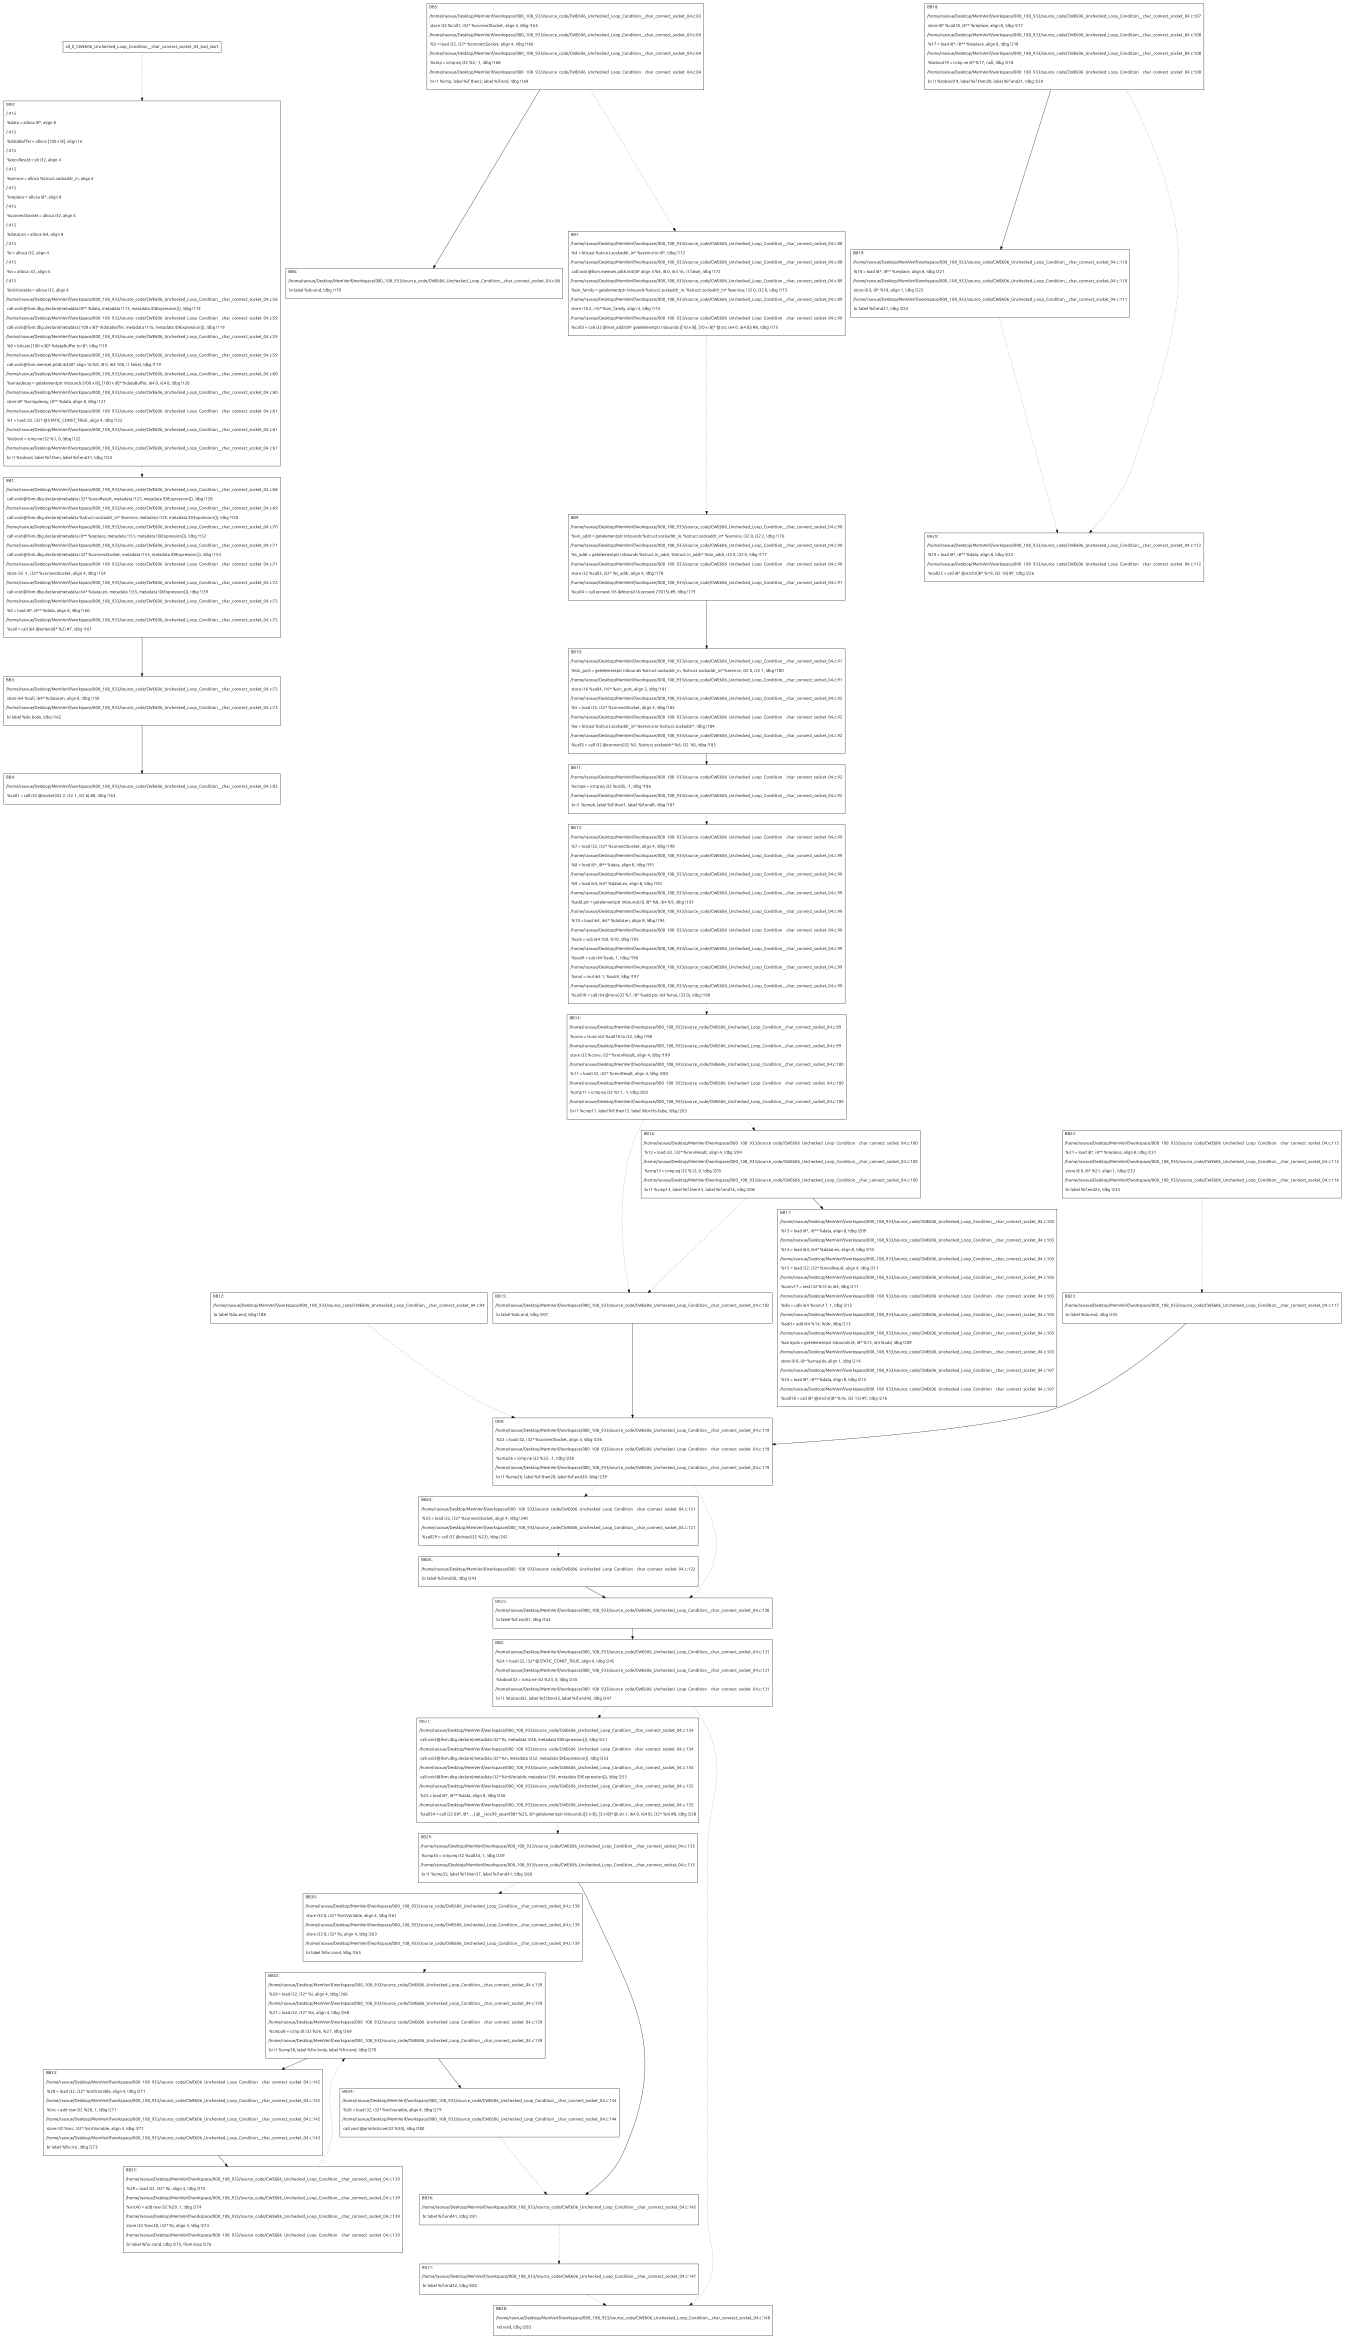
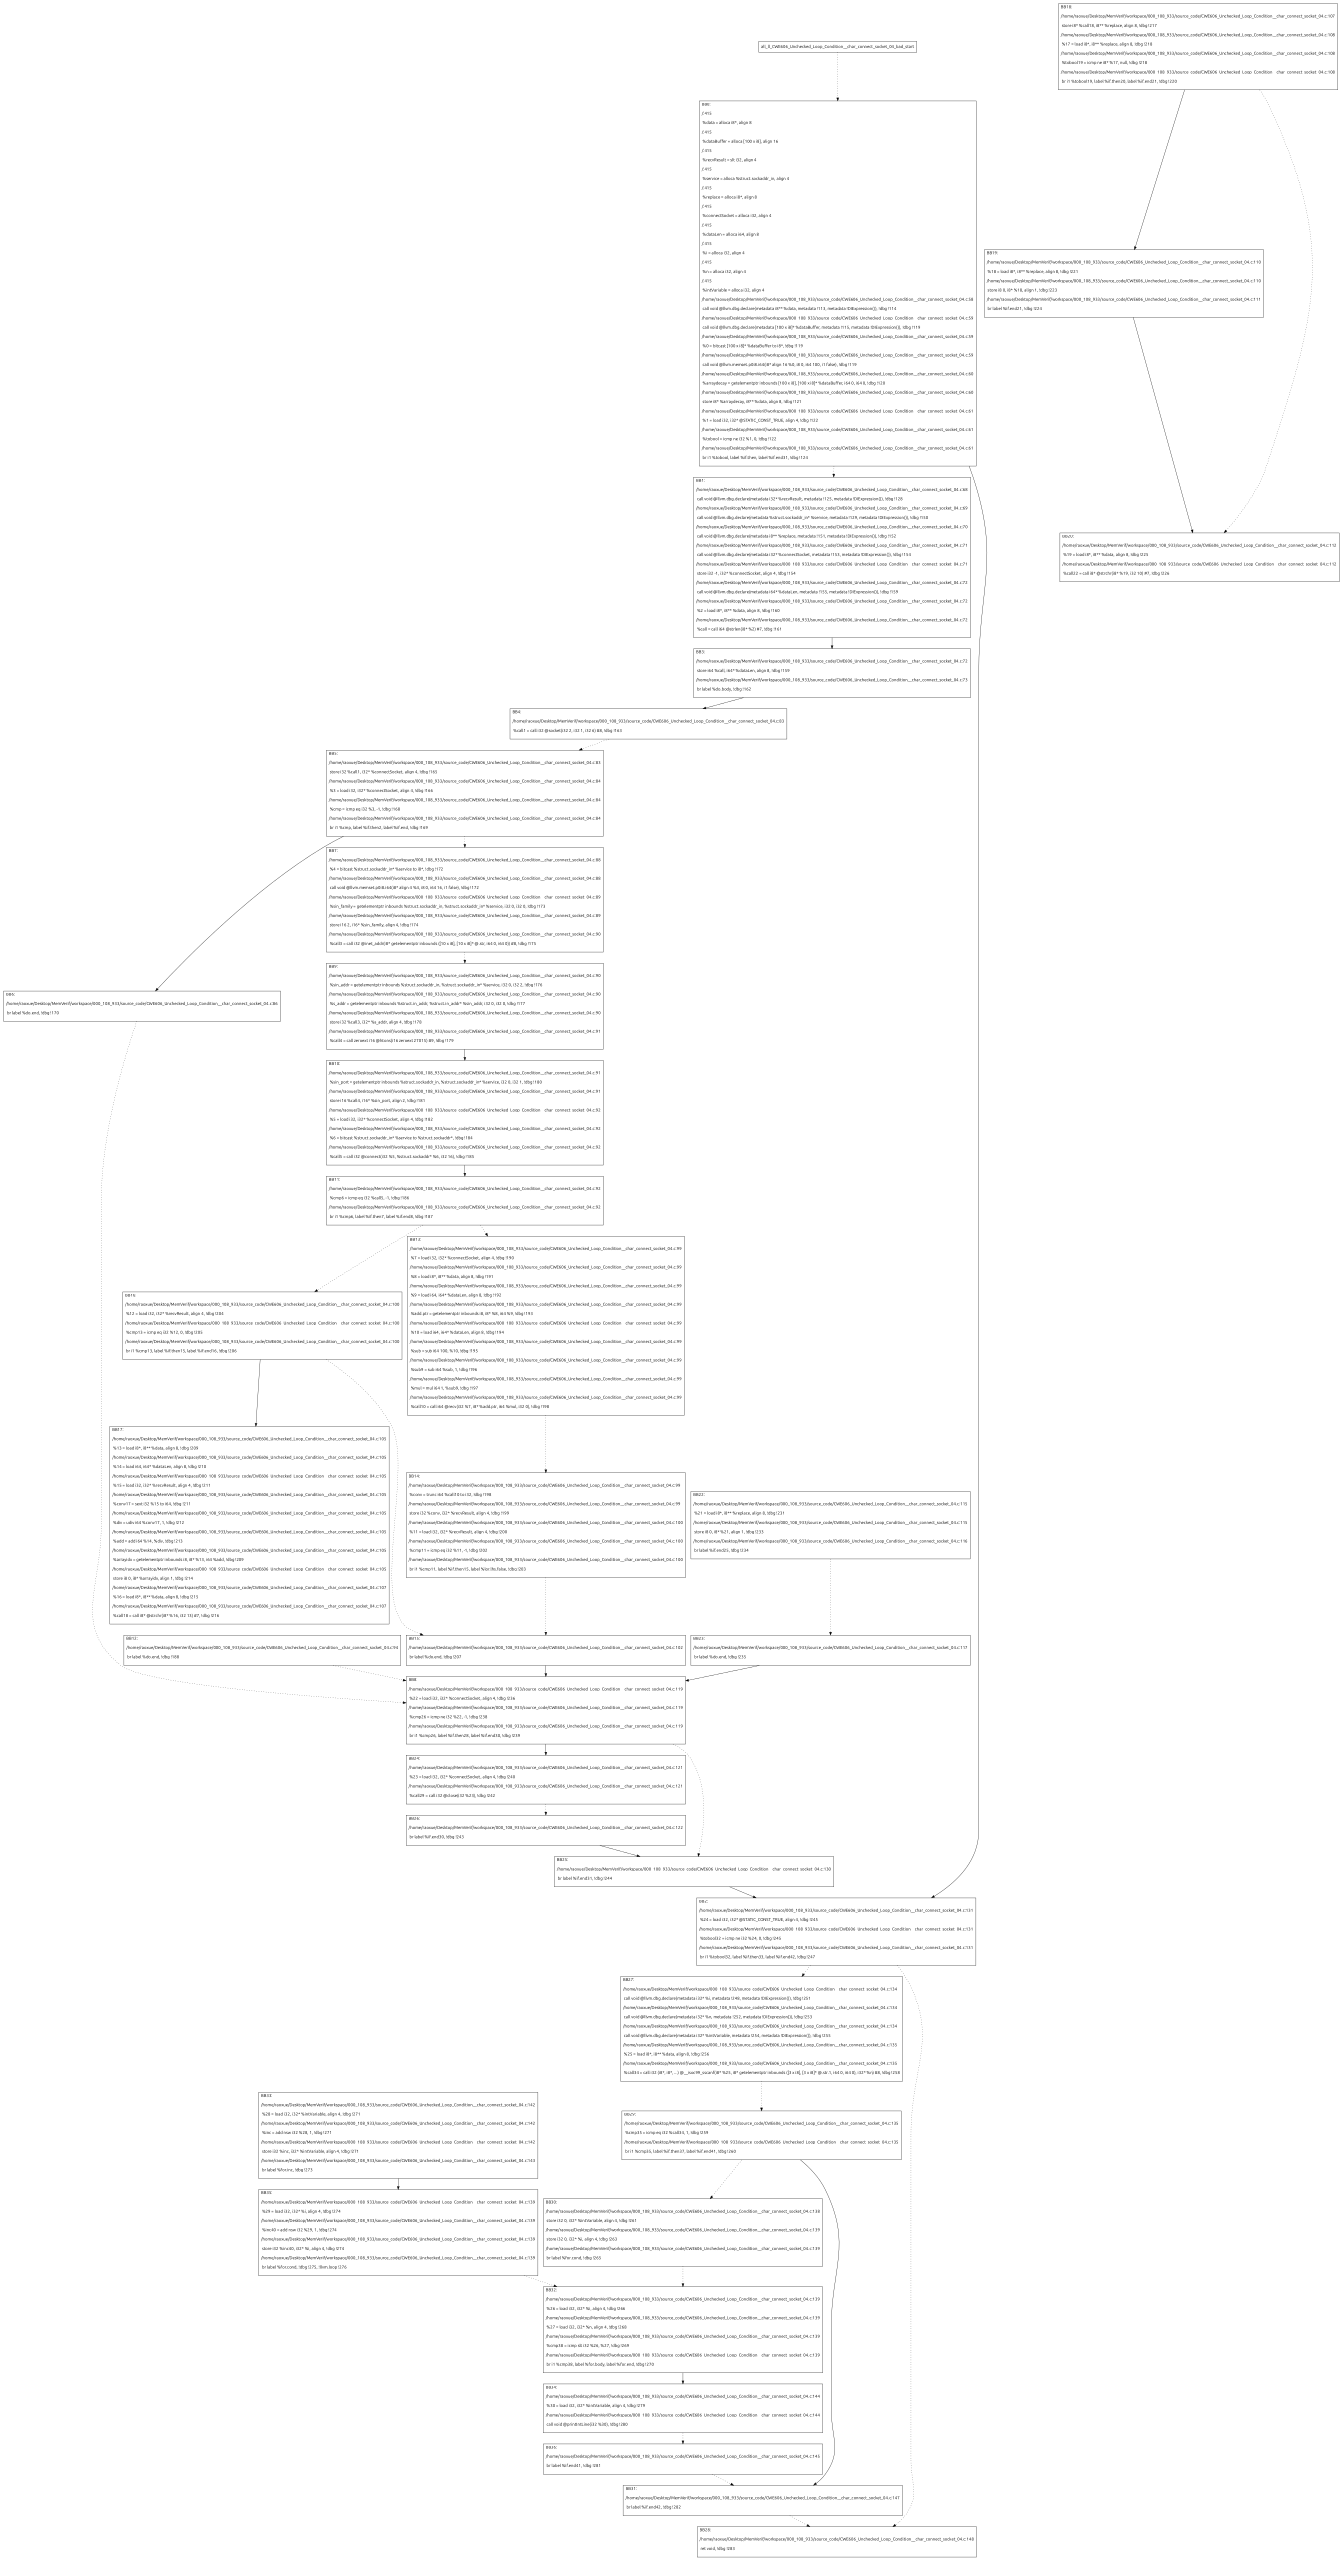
edge "BB19:" -> "BB20:": style dotted -> solid
edge "BB4:" -> "BB5:": added
edge "BB14:" -> "BB16:": now "BB11:" -> "BB16:"
edge "BB0:" -> "BB2:": added
edge "BB6:" -> "BB8:": added
edge "BB8:" -> "BB24:": style dotted -> solid
edge "BB29:" -> "BB36:": now "BB29:" -> "BB31:"
edge "BB32:" -> "BB33:": removed
